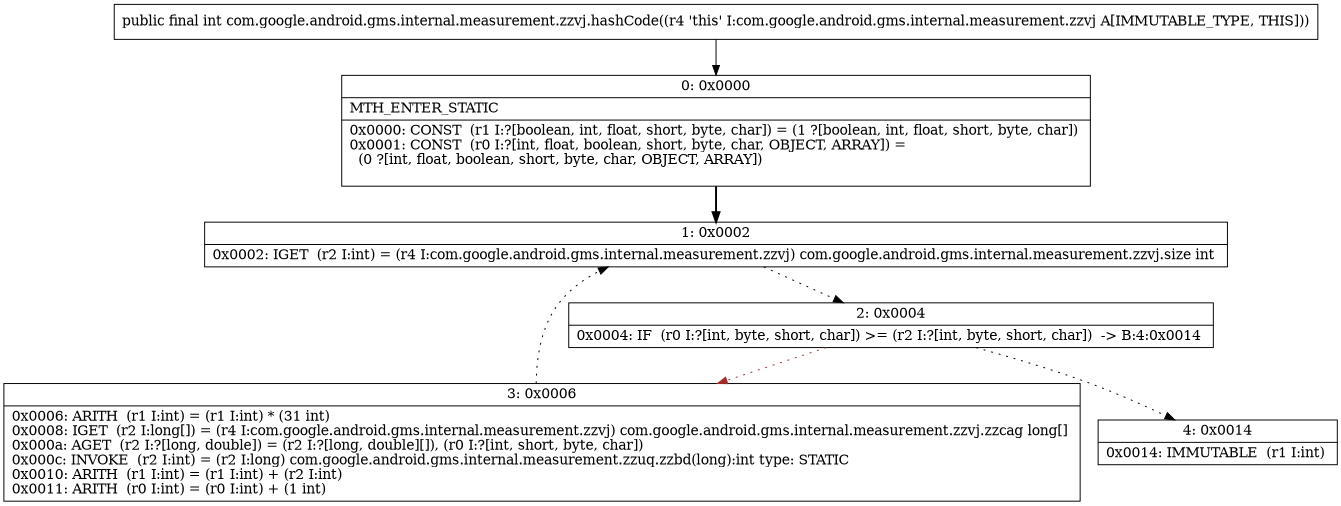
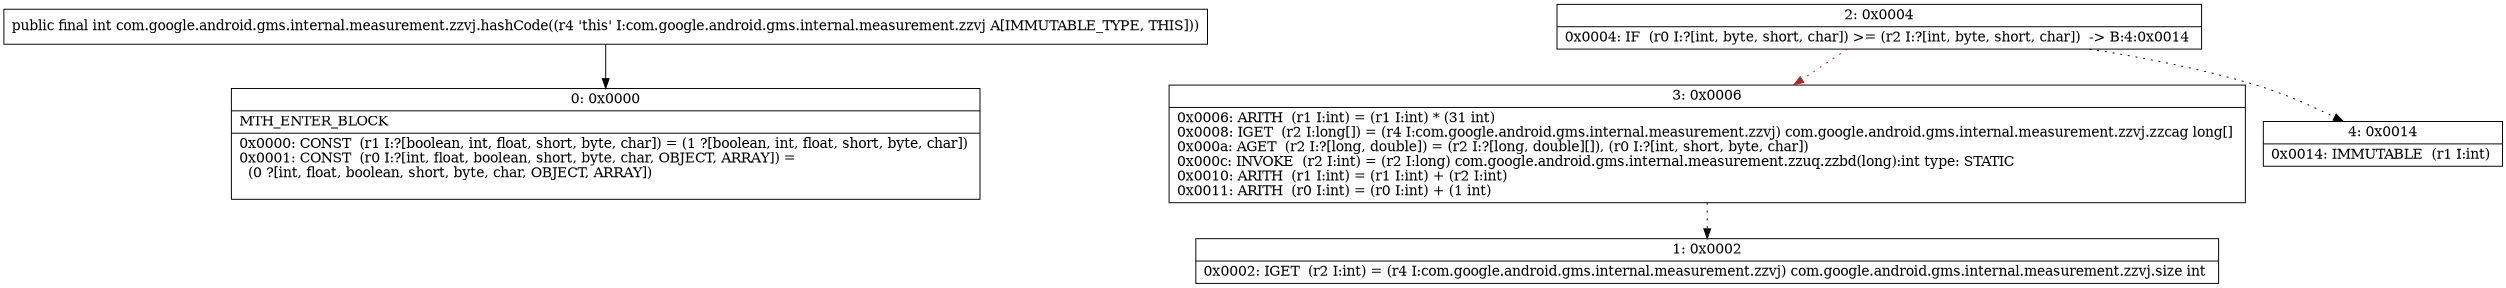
node "0: 0x0000": text "MTH_ENTER_STATIC" -> "MTH_ENTER_BLOCK"
edge "0: 0x0000" -> "1: 0x0002": removed
edge "1: 0x0002" -> "2: 0x0004": removed
